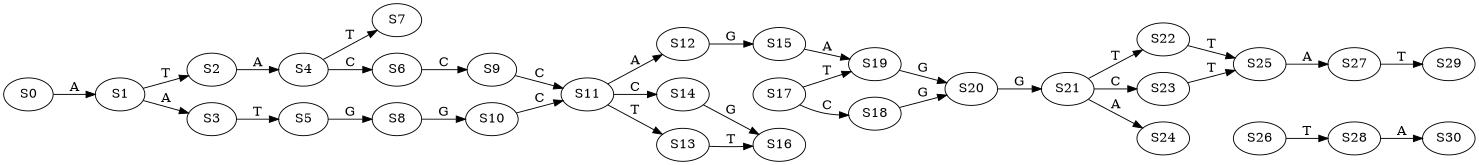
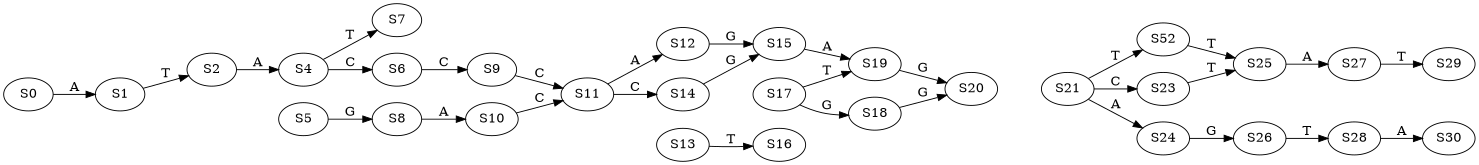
node "S22": label "S22" -> "S52"
edge "S20" -> "S21": removed, label "G"
edge "S17" -> "S18": label "C" -> "G"
edge "S8" -> "S10": label "G" -> "A"
edge "S11" -> "S13": removed, label "T"
edge "S14" -> "S16": now "S14" -> "S15"
node "S3": removed
edge "S24" -> "S26": added, label "G"
